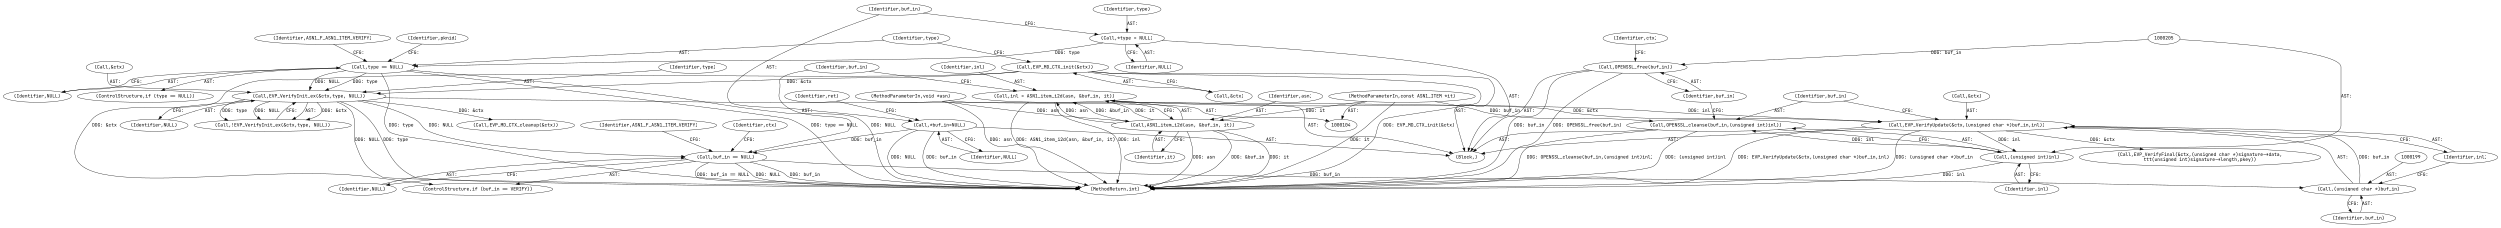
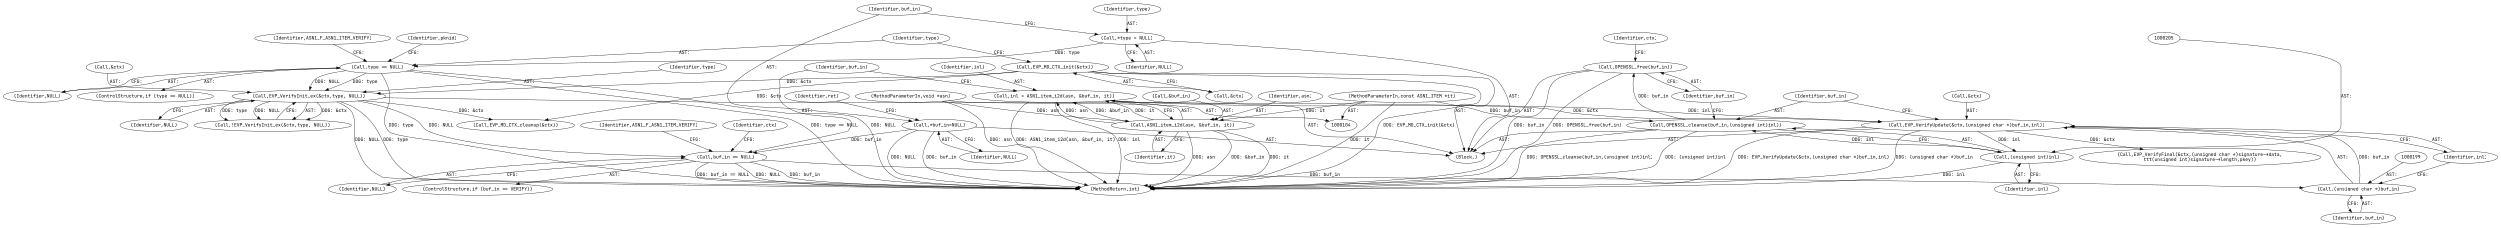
edge "1000205" -> "(Call,OPENSSL_free(buf_in))": now "(Call,OPENSSL_cleanse(buf_in,(unsigned int)inl))" -> "(Call,OPENSSL_free(buf_in))"
edge "(Call,EVP_MD_CTX_init(&ctx))" -> "(ControlStructure,if (buf_in == VERIFY))": now "(Call,EVP_MD_CTX_init(&ctx))" -> "(Call,EVP_MD_CTX_cleanup(&ctx))"
node "(Call,&buf_in)": added
